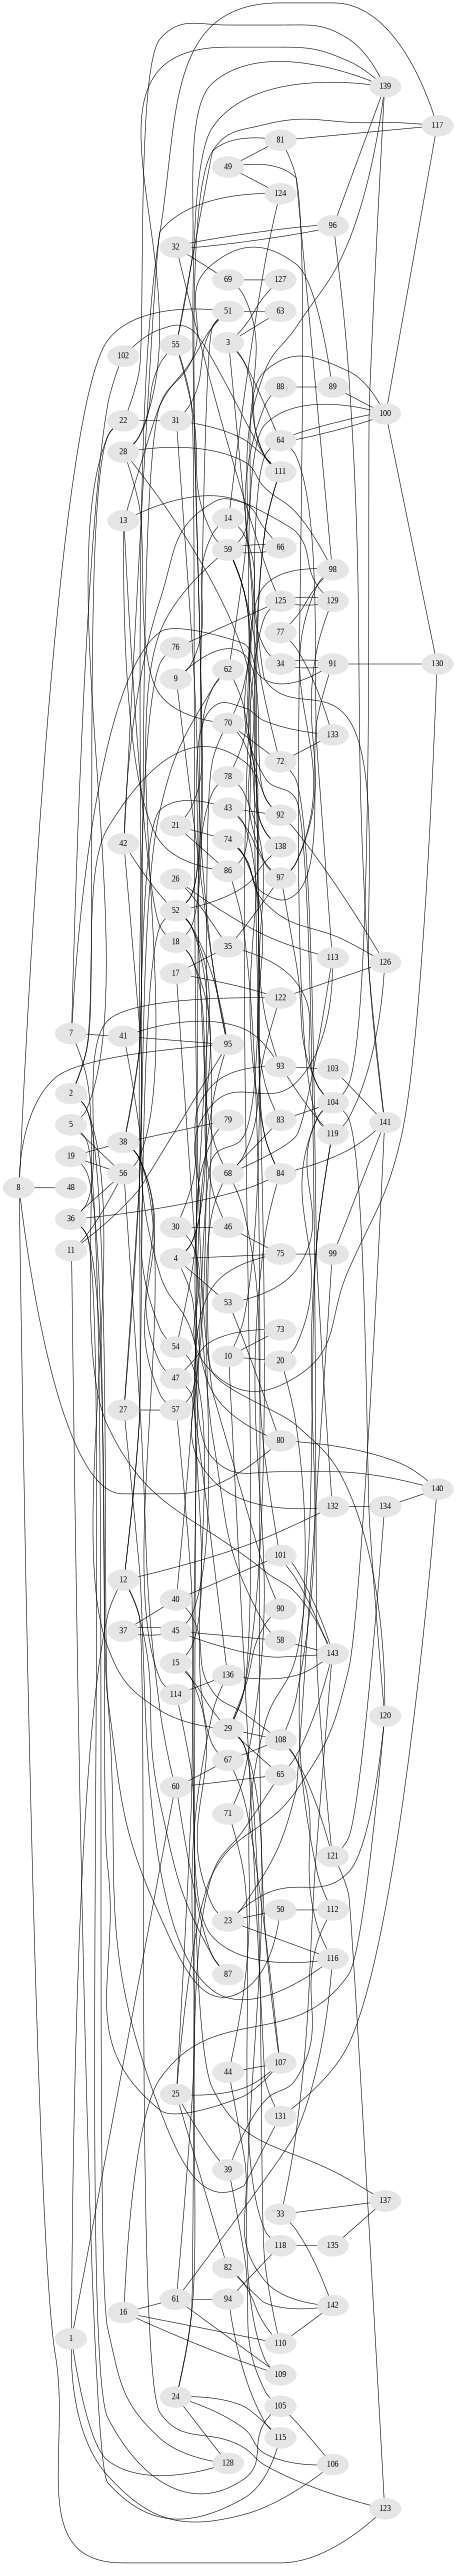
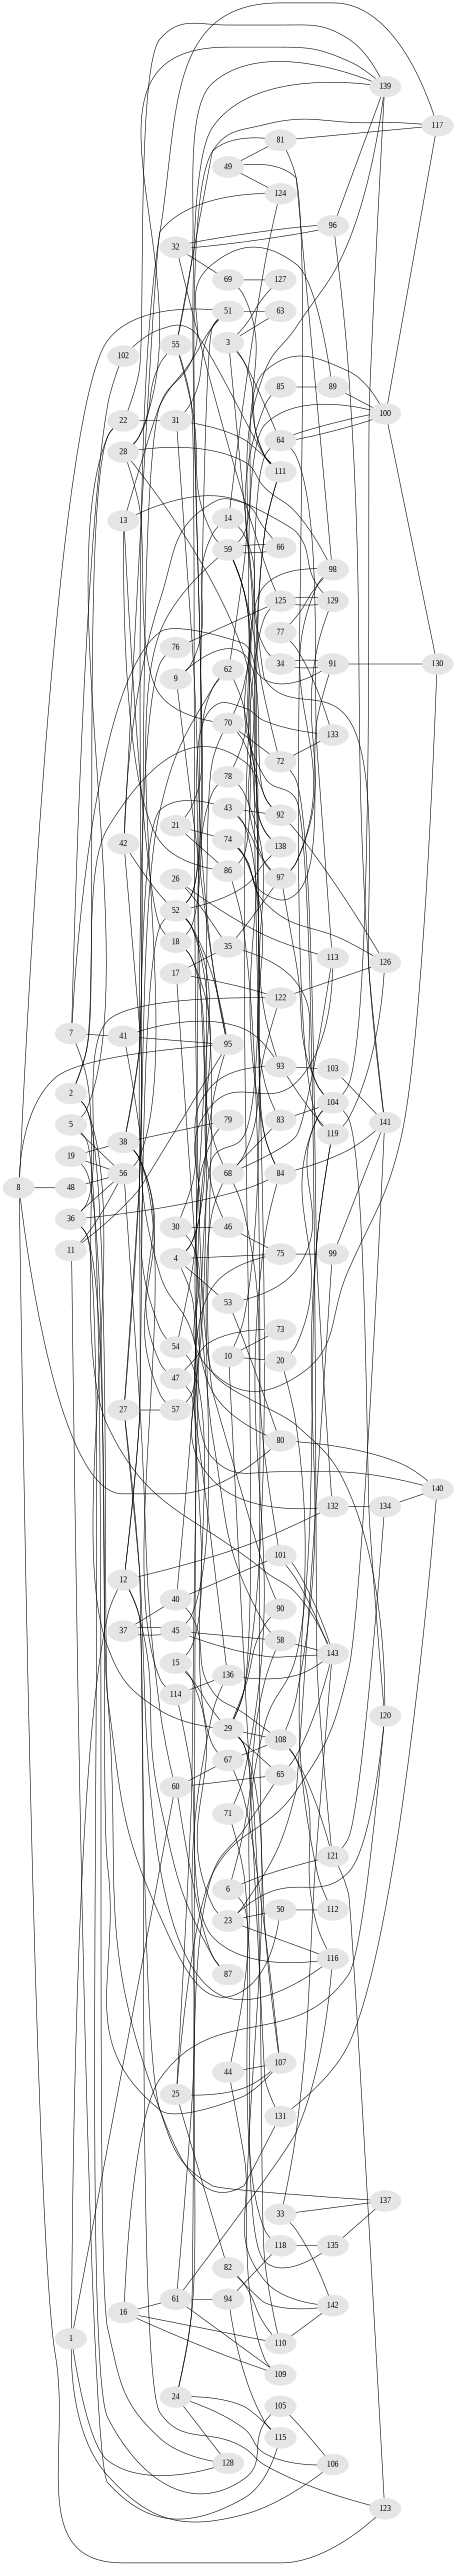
node "88": label "88" -> "85"
edge "56" -- "48": added
node "6": added
edge "57" -- "137": now "27" -- "137"
node "39": removed
